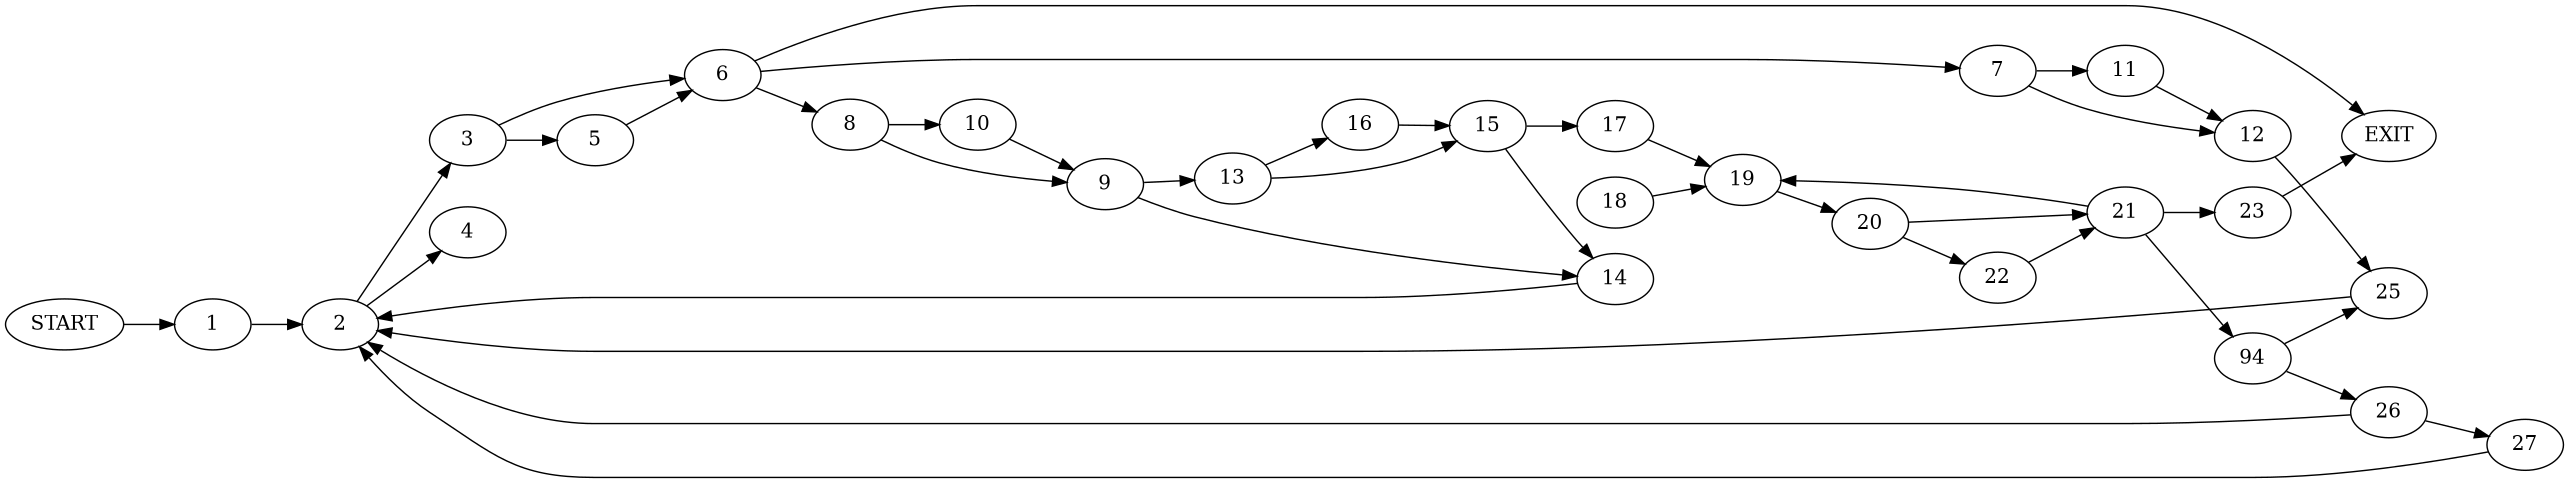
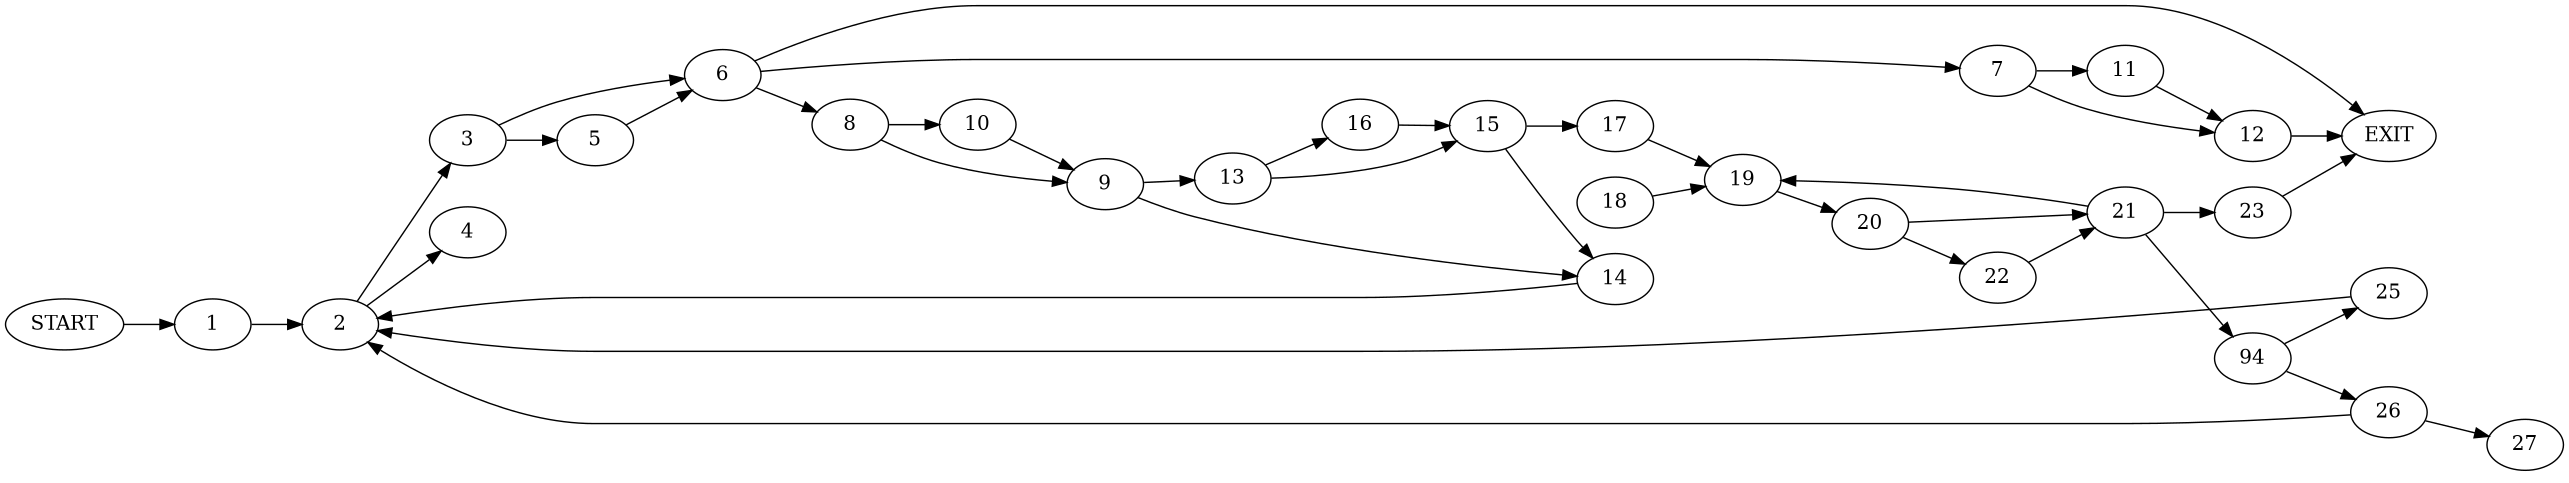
edge "12" -> "25": now "12" -> "EXIT"
edge "27" -> "2": removed
